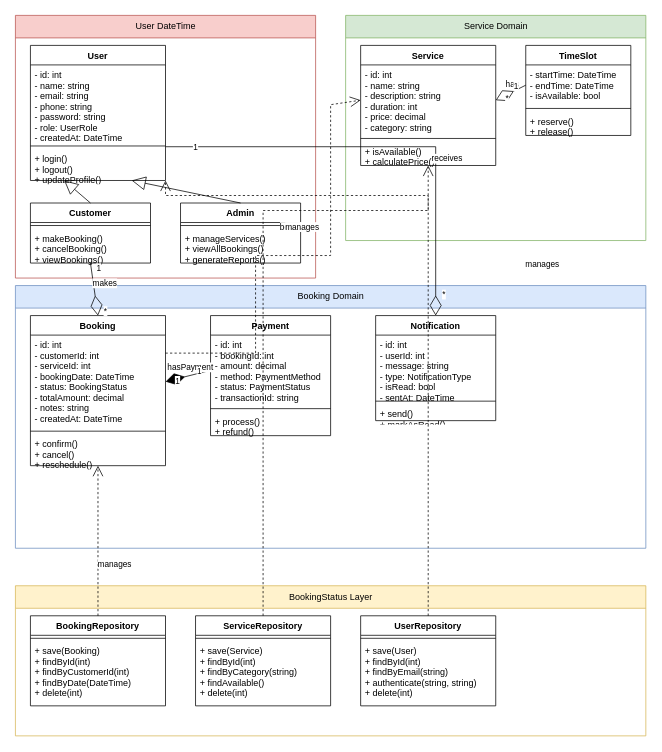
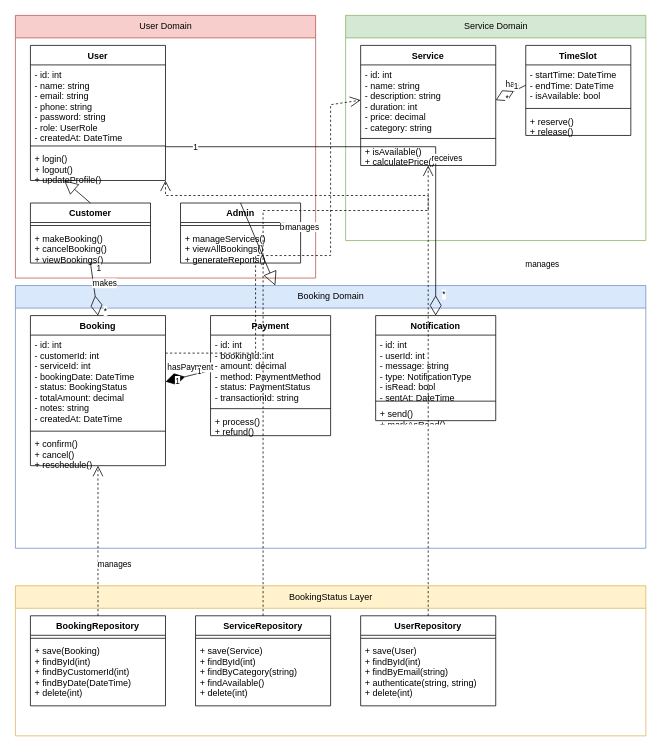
node "User DateTime": label "User DateTime" -> "User Domain"
edge "Admin" -> "User": now "Admin" -> "Booking Domain"
